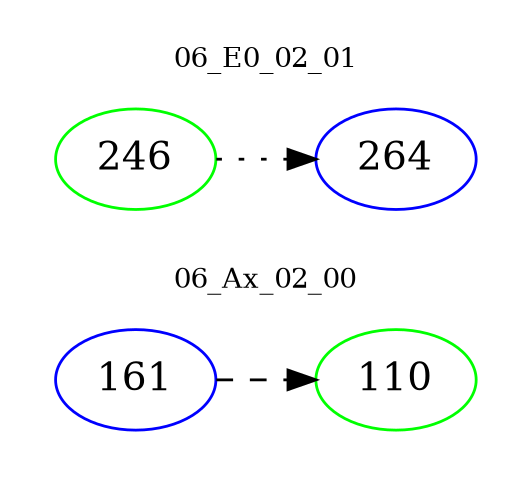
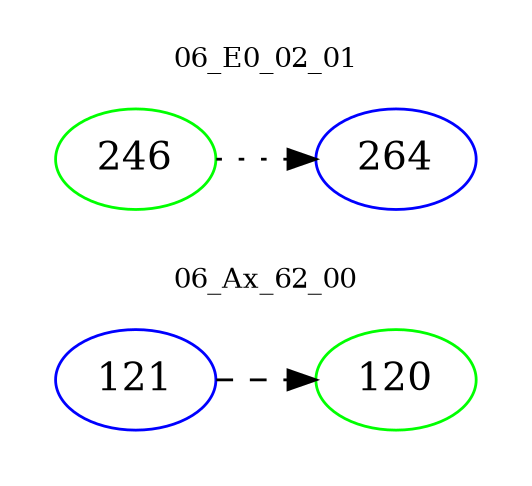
cluster "06_Ax_02_00": label "06_Ax_02_00" -> "06_Ax_62_00"
node "161": label "161" -> "121"
node "110": label "110" -> "120"
